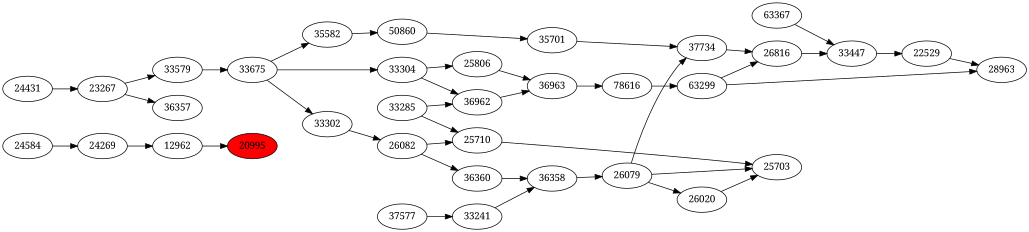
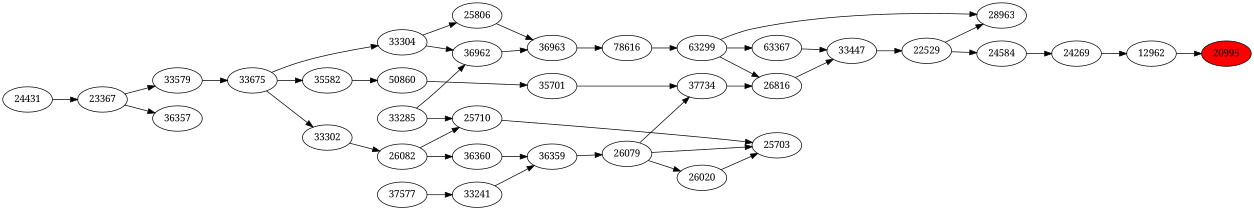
edge "63299" -> "63367": added
edge "22529" -> "24584": added
node "23267": label "23267" -> "23367"
node "36358": label "36358" -> "36359"
